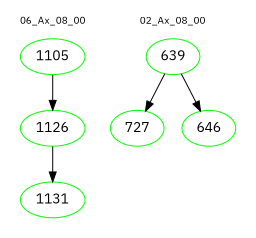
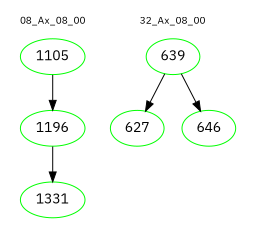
cluster "06_Ax_08_00": label "06_Ax_08_00" -> "08_Ax_08_00"
cluster "02_Ax_08_00": label "02_Ax_08_00" -> "32_Ax_08_00"
node "1126": label "1126" -> "1196"
node "727": label "727" -> "627"
node "1131": label "1131" -> "1331"
